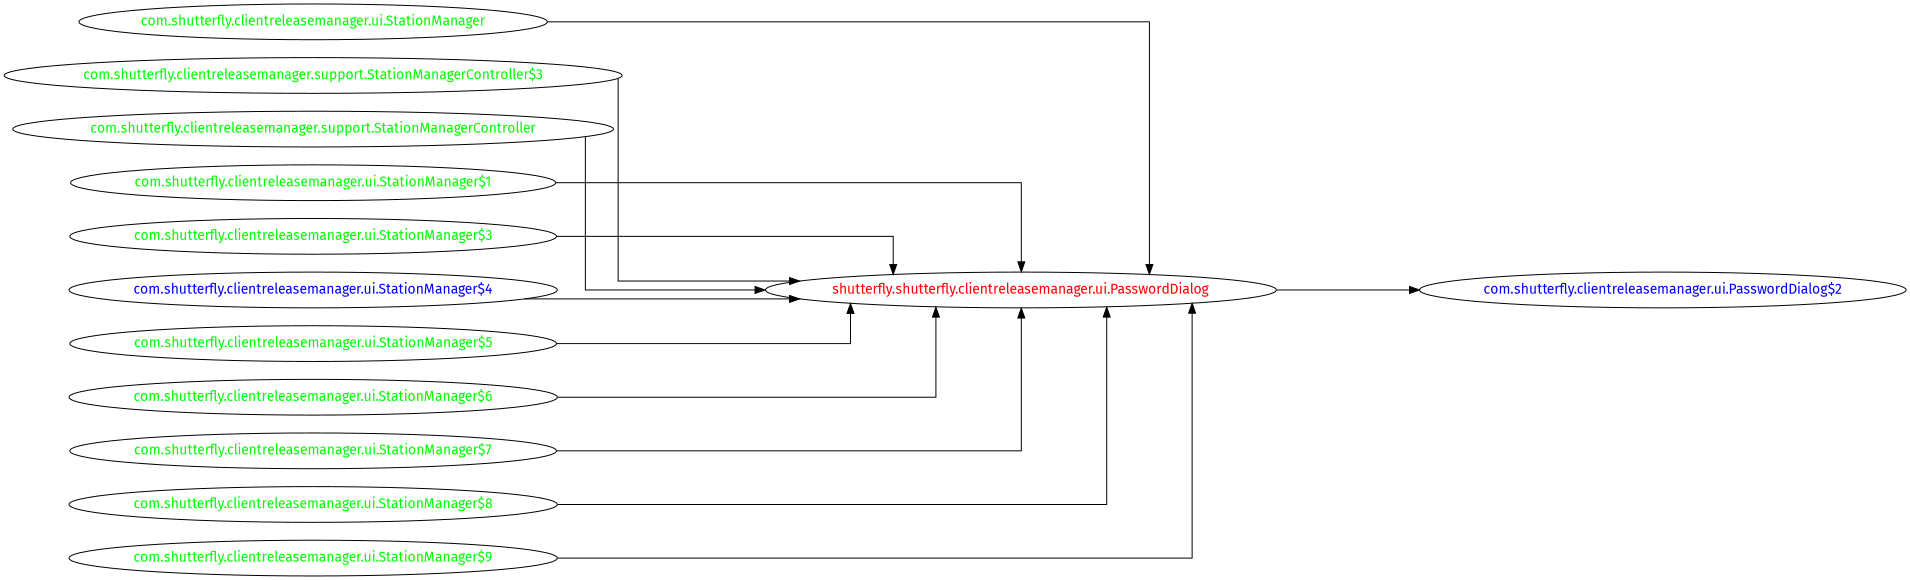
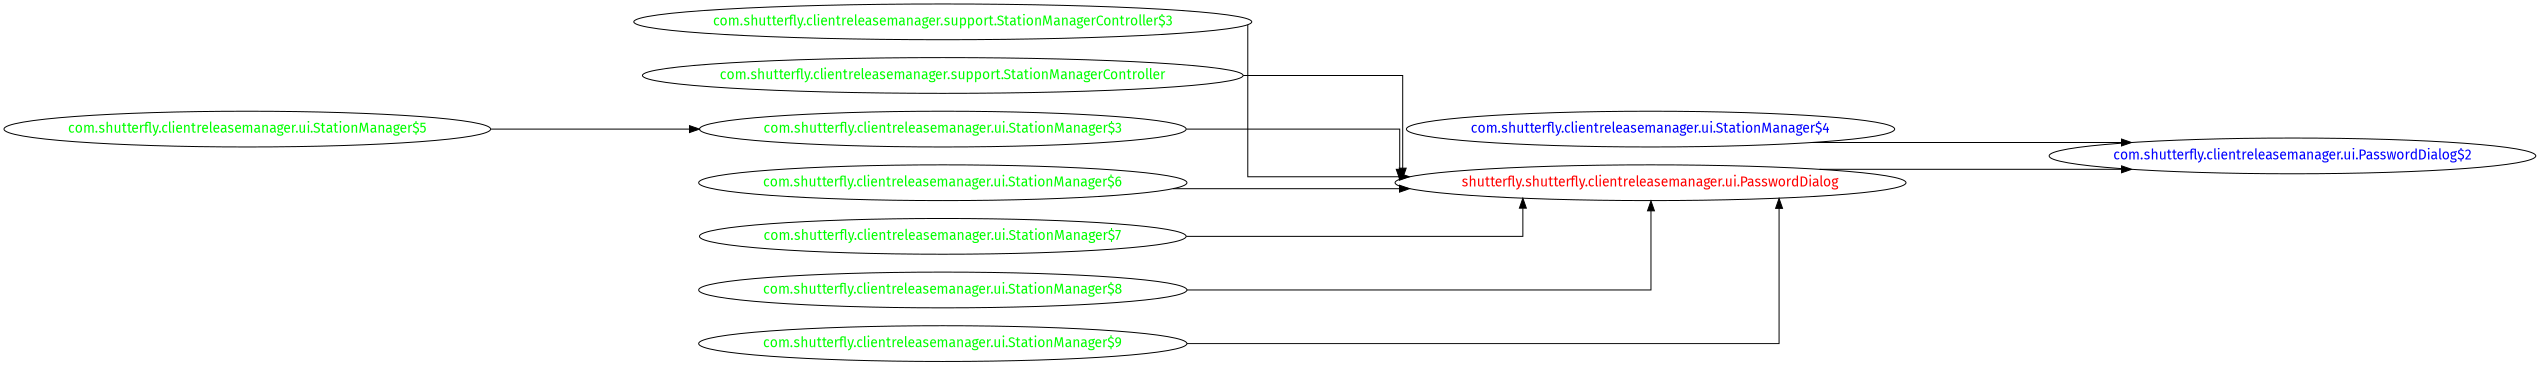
node "com.shutterfly.clientreleasemanager.ui.StationManager": removed
node "com.shutterfly.clientreleasemanager.ui.StationManager$1": removed
edge "com.shutterfly.clientreleasemanager.ui.StationManager$4" -> "shutterfly.shutterfly.clientreleasemanager.ui.PasswordDialog": now "com.shutterfly.clientreleasemanager.ui.StationManager$4" -> "com.shutterfly.clientreleasemanager.ui.PasswordDialog$2"
edge "com.shutterfly.clientreleasemanager.ui.StationManager$5" -> "shutterfly.shutterfly.clientreleasemanager.ui.PasswordDialog": now "com.shutterfly.clientreleasemanager.ui.StationManager$5" -> "com.shutterfly.clientreleasemanager.ui.StationManager$3"
